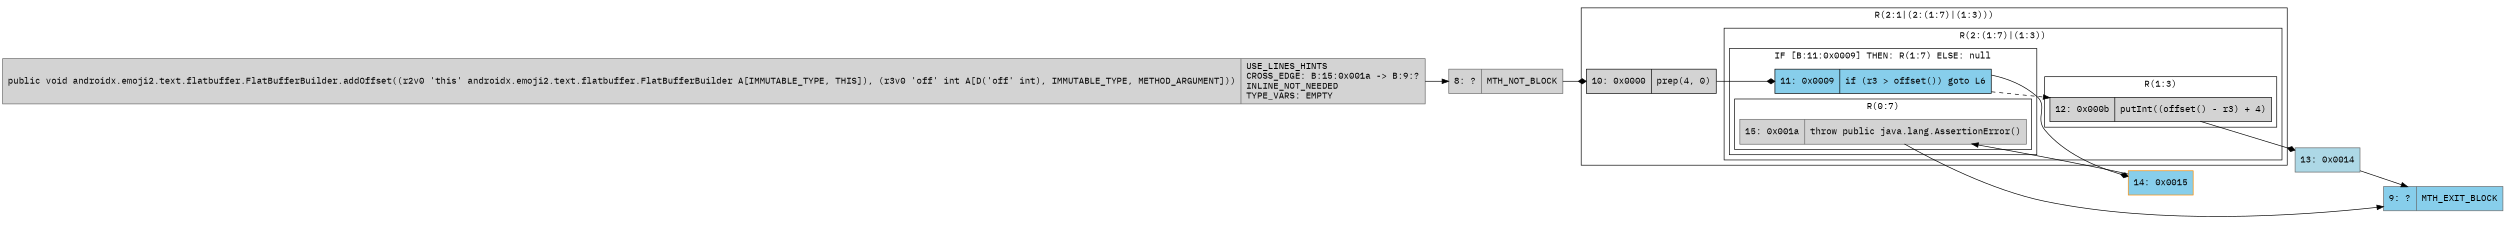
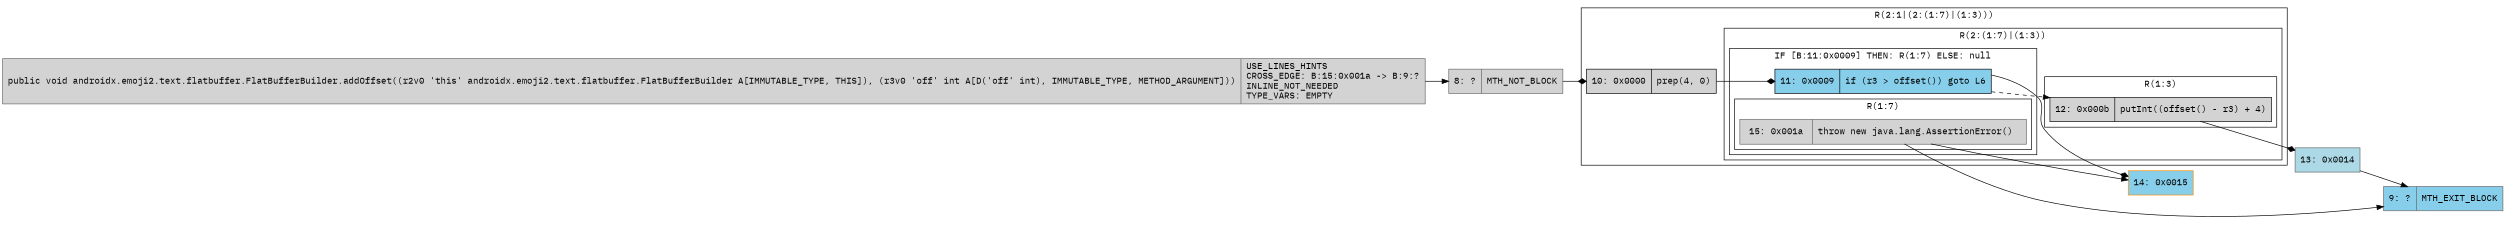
cluster "R(0:7)": label "R(0:7)" -> "R(1:7)"
node "15: 0x001a": text "throw public java.lang.AssertionError()" -> "throw new java.lang.AssertionError()"
edge "14: 0x0015" -> "15: 0x001a": reversed
